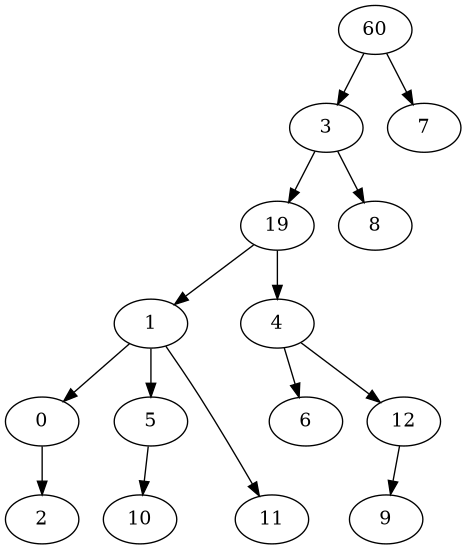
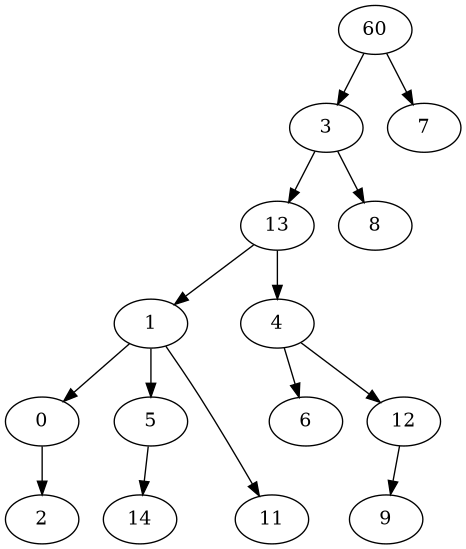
node "19": label "19" -> "13"
node "10": label "10" -> "14"
